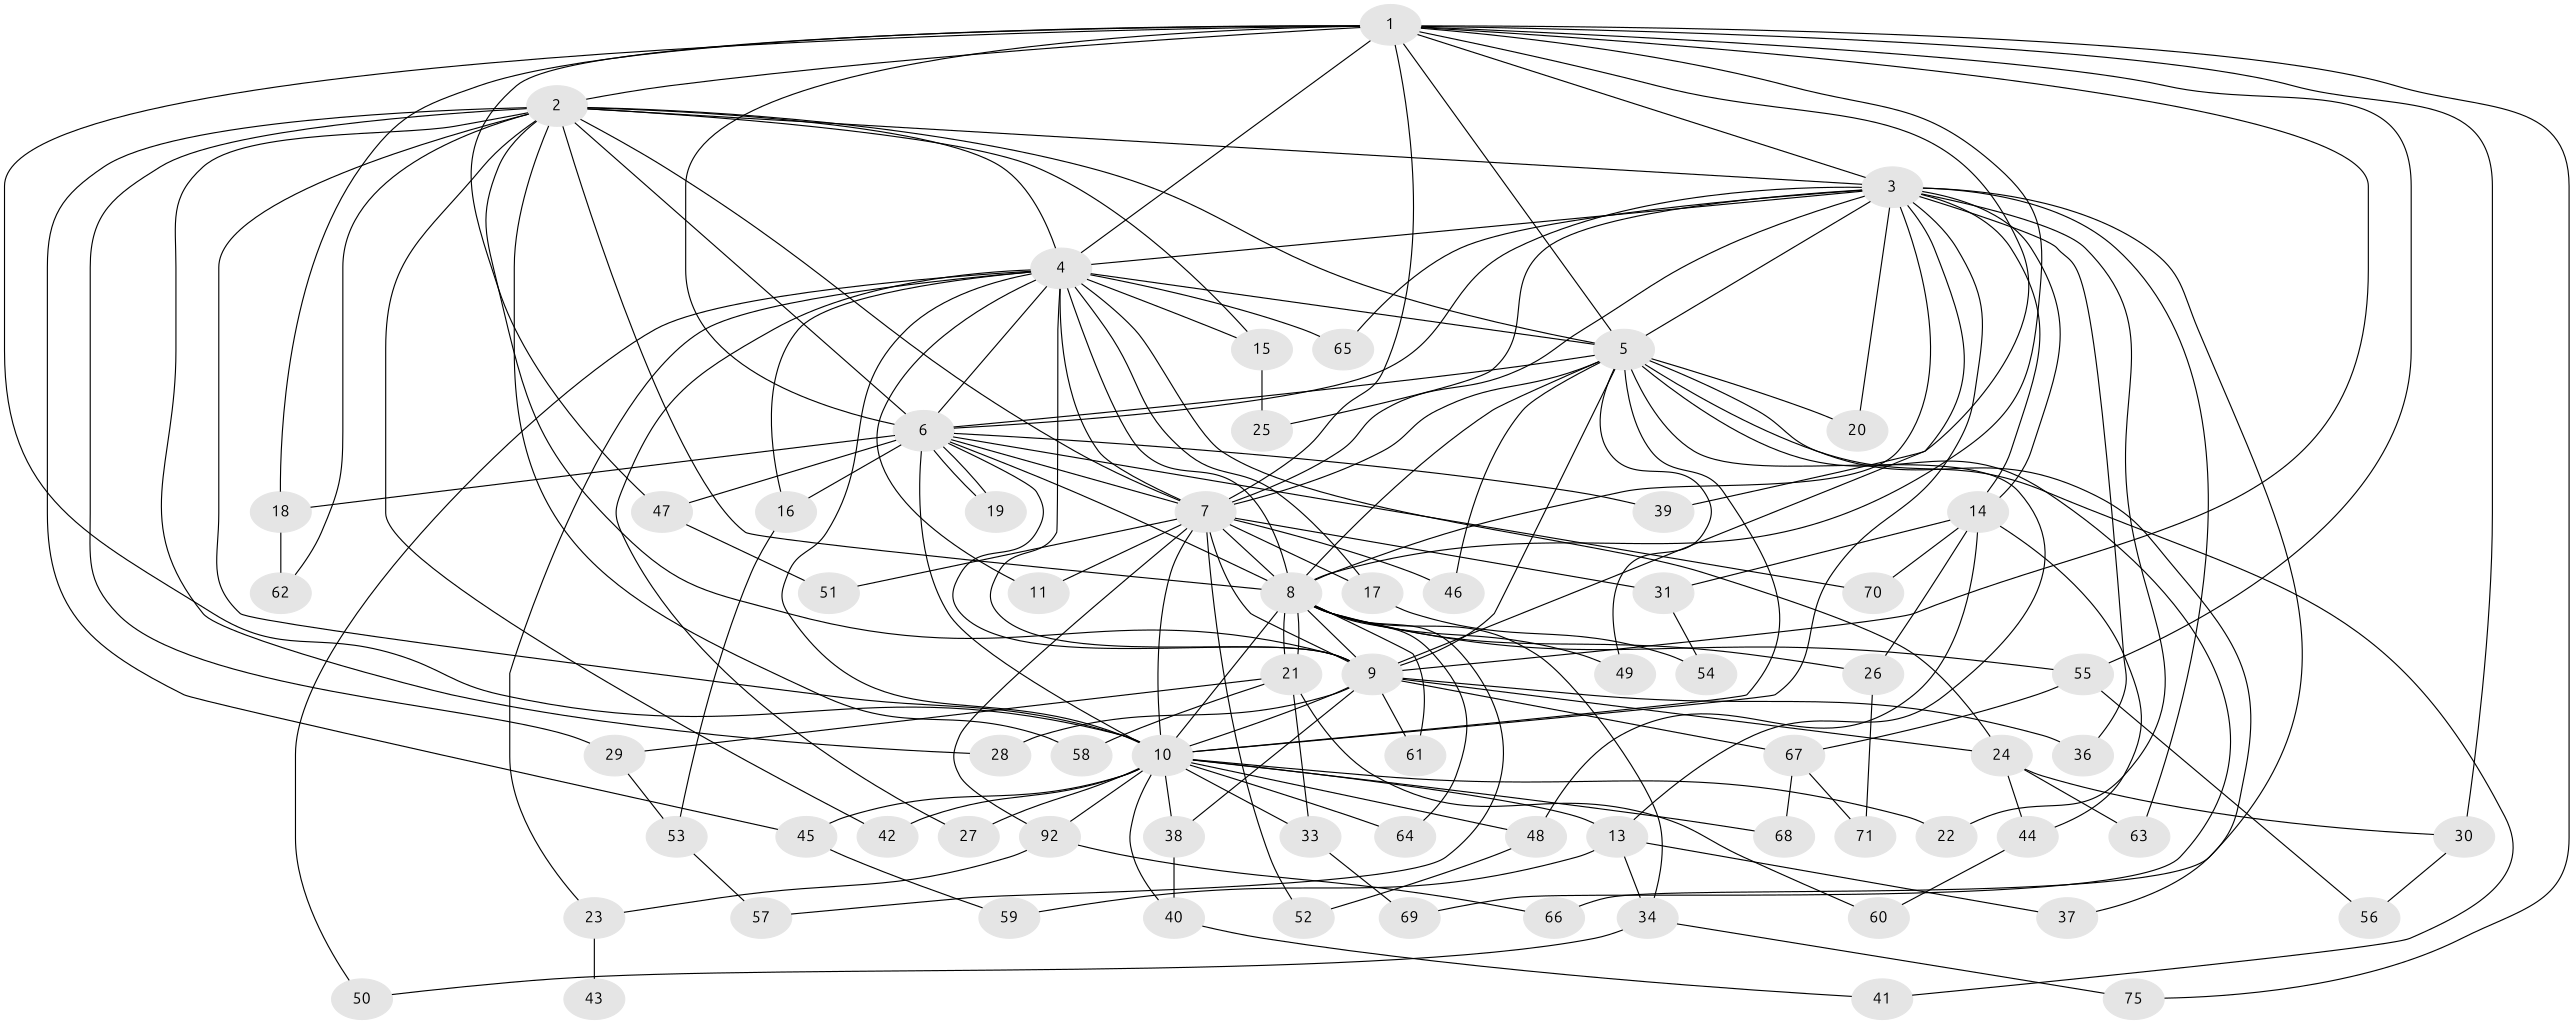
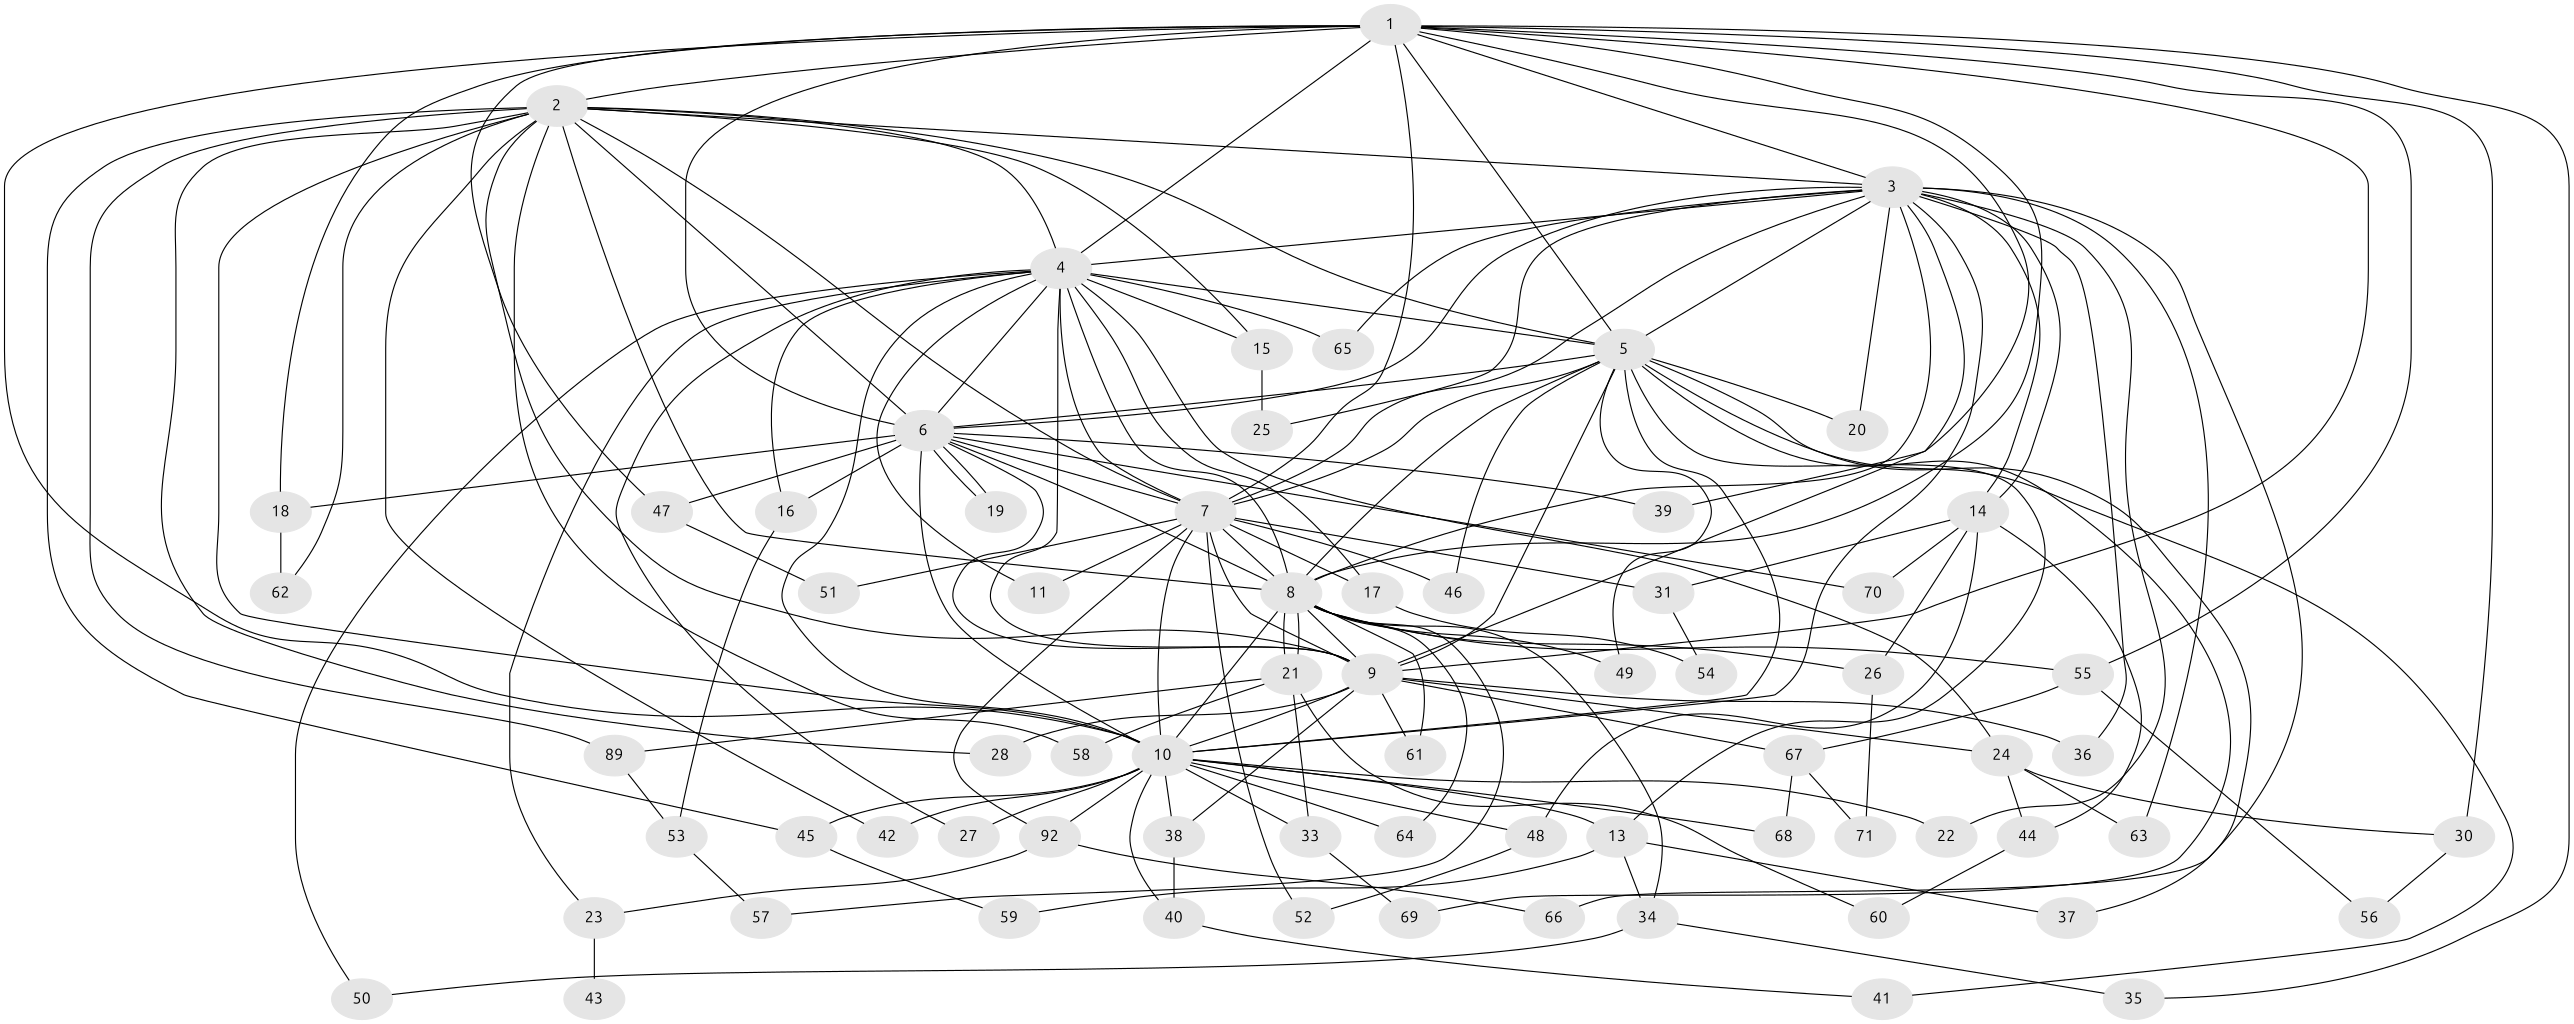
node "29": label "29" -> "89"
node "75": label "75" -> "35"
